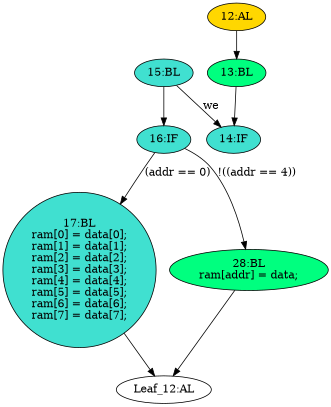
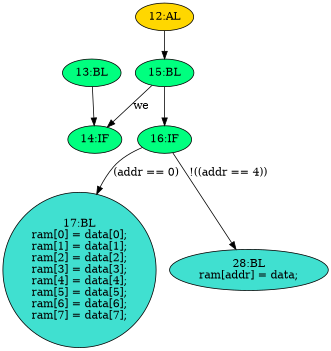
edge "12:AL" -> "13:BL": now "12:AL" -> "15:BL"
node "15:BL": fillcolor turquoise -> springgreen
node "16:IF": fillcolor turquoise -> springgreen
node "14:IF": fillcolor turquoise -> springgreen
node "28:BL ram[addr] = data;": fillcolor springgreen -> turquoise
node "Leaf_12:AL": removed
